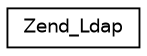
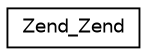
node "Zend_Ldap": label "Zend_Ldap" -> "Zend_Zend"
